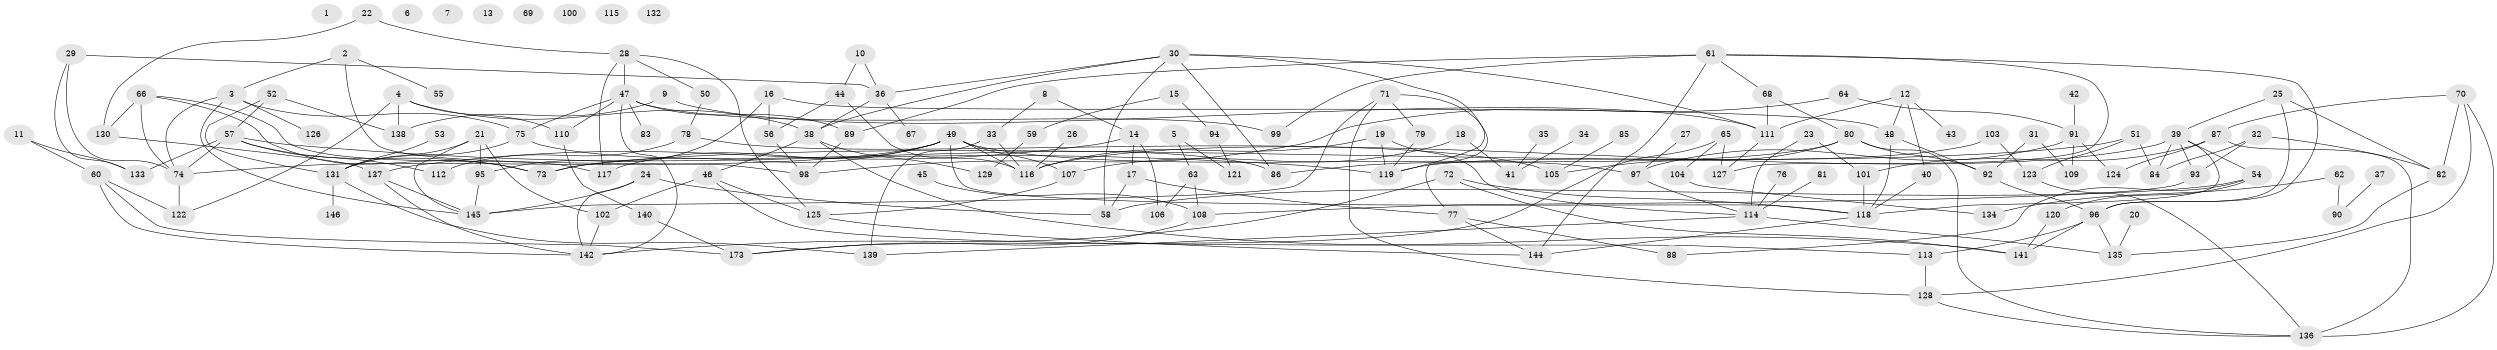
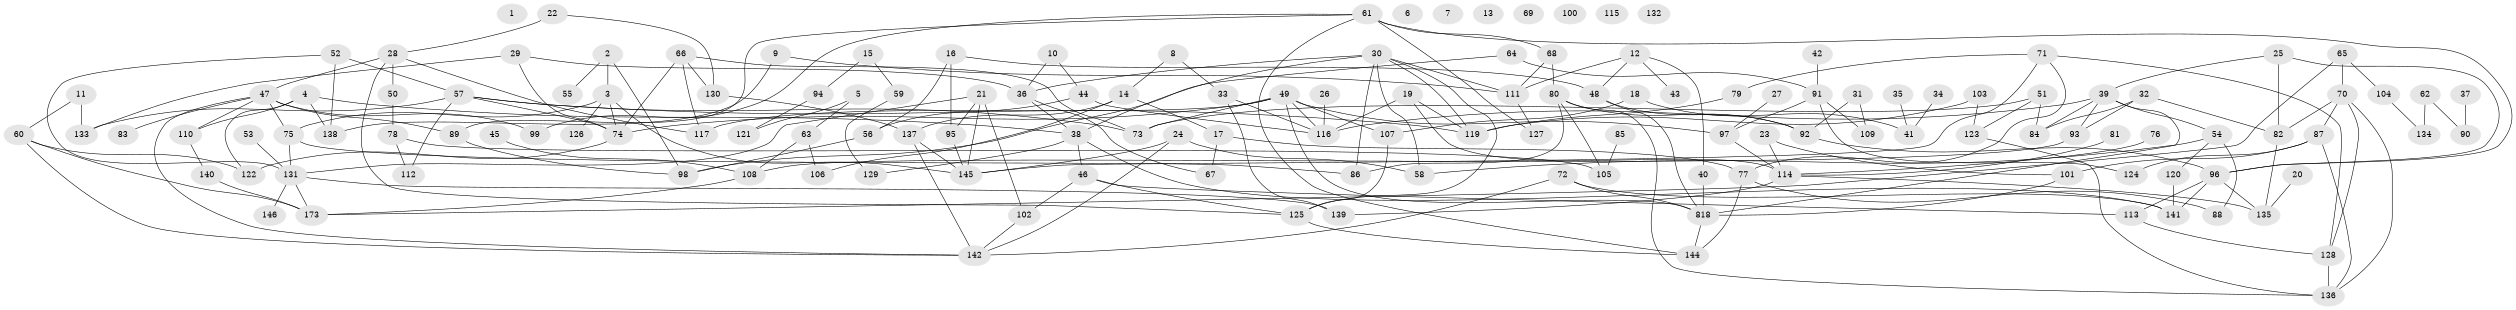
edge "65" -- "127": now "65" -- "70"
edge "30" -- "125": added
edge "17" -- "58": now "17" -- "67"
edge "131" -- "173": added
node "118": label "118" -> "818"
